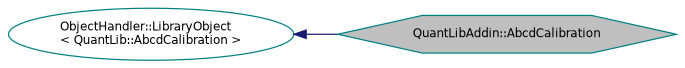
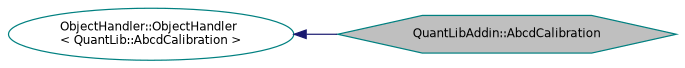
node "ObjectHandler::LibraryObject < QuantLib::AbcdCalibration >": label "ObjectHandler::LibraryObject < QuantLib::AbcdCalibration >" -> "ObjectHandler::ObjectHandler < QuantLib::AbcdCalibration >"
